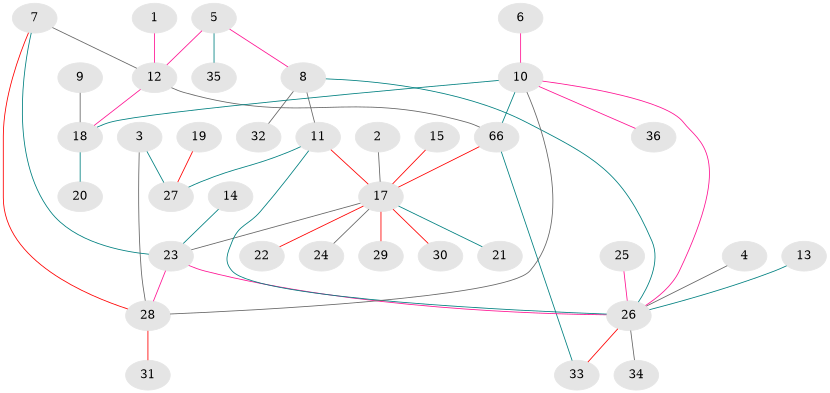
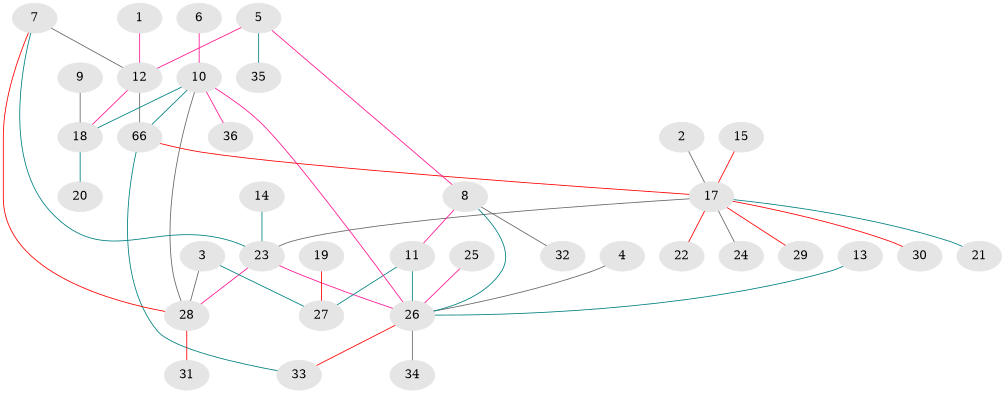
edge "8" -- "11": color gray40 -> deeppink
edge "11" -- "17": removed
